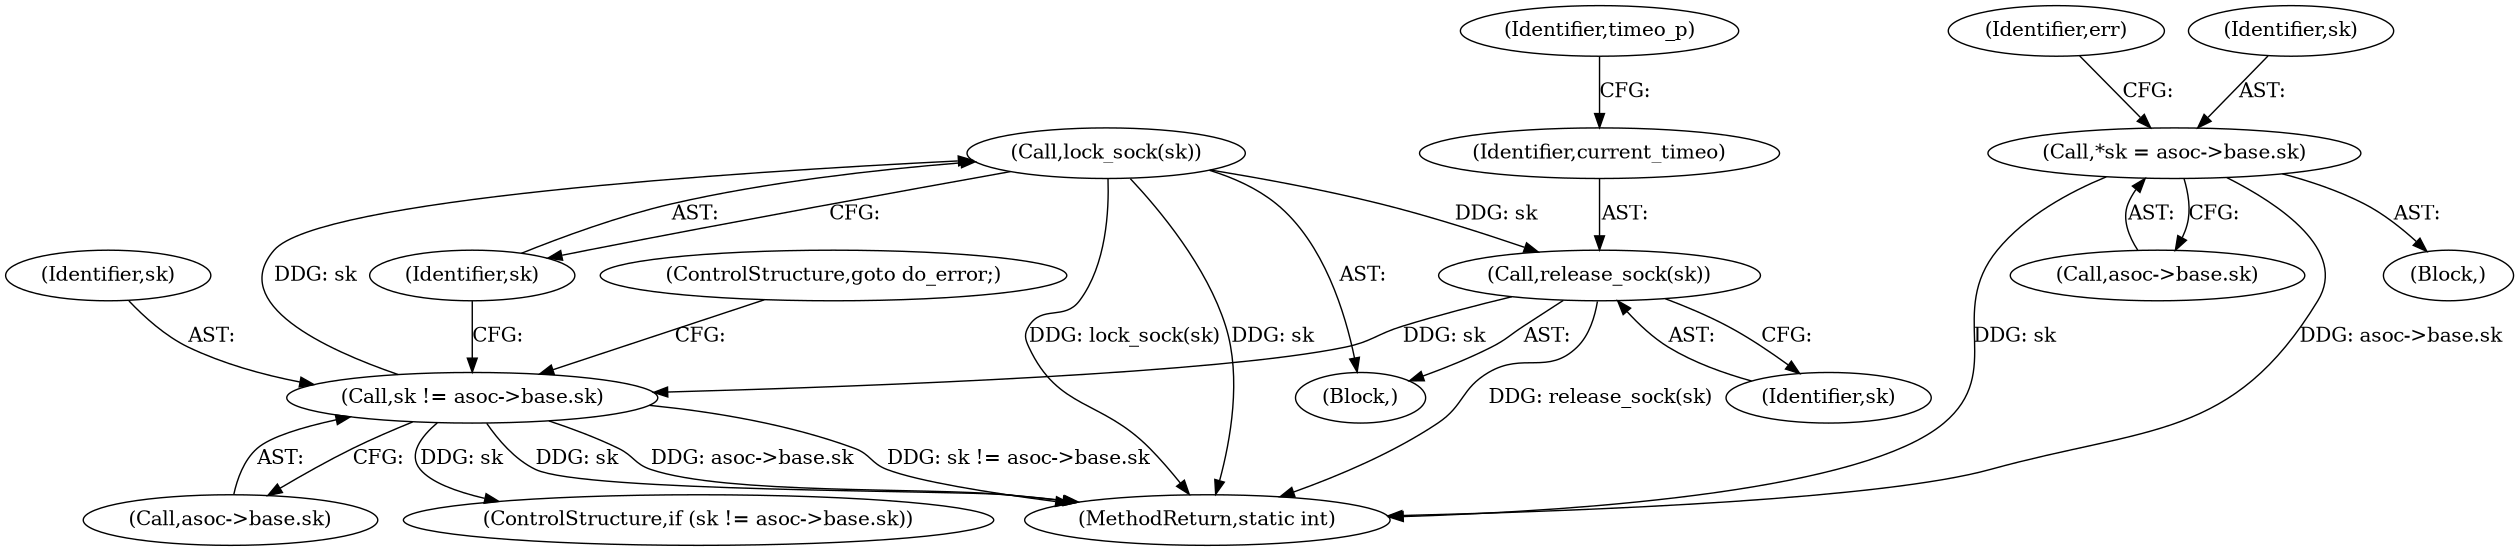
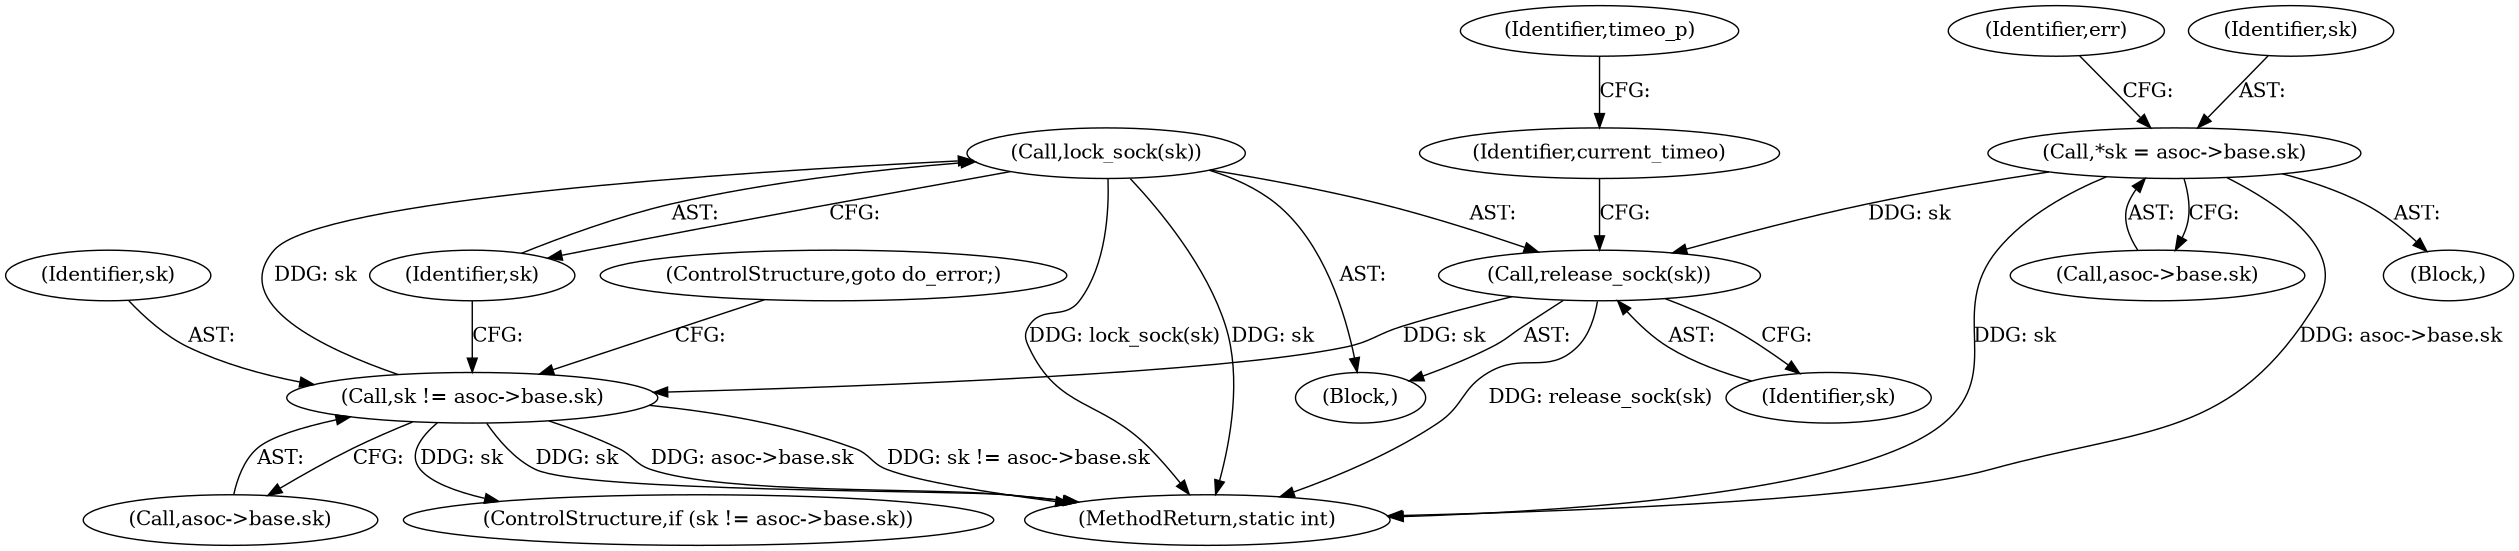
edge "(Call,*sk = asoc->base.sk)" -> "(Call,release_sock(sk))": added, label "DDG: sk"
edge "(Call,lock_sock(sk))" -> "(Call,release_sock(sk))": label "DDG: sk" -> "AST: "
edge "(Identifier,current_timeo)" -> "(Call,release_sock(sk))": label "AST: " -> "CFG: "
